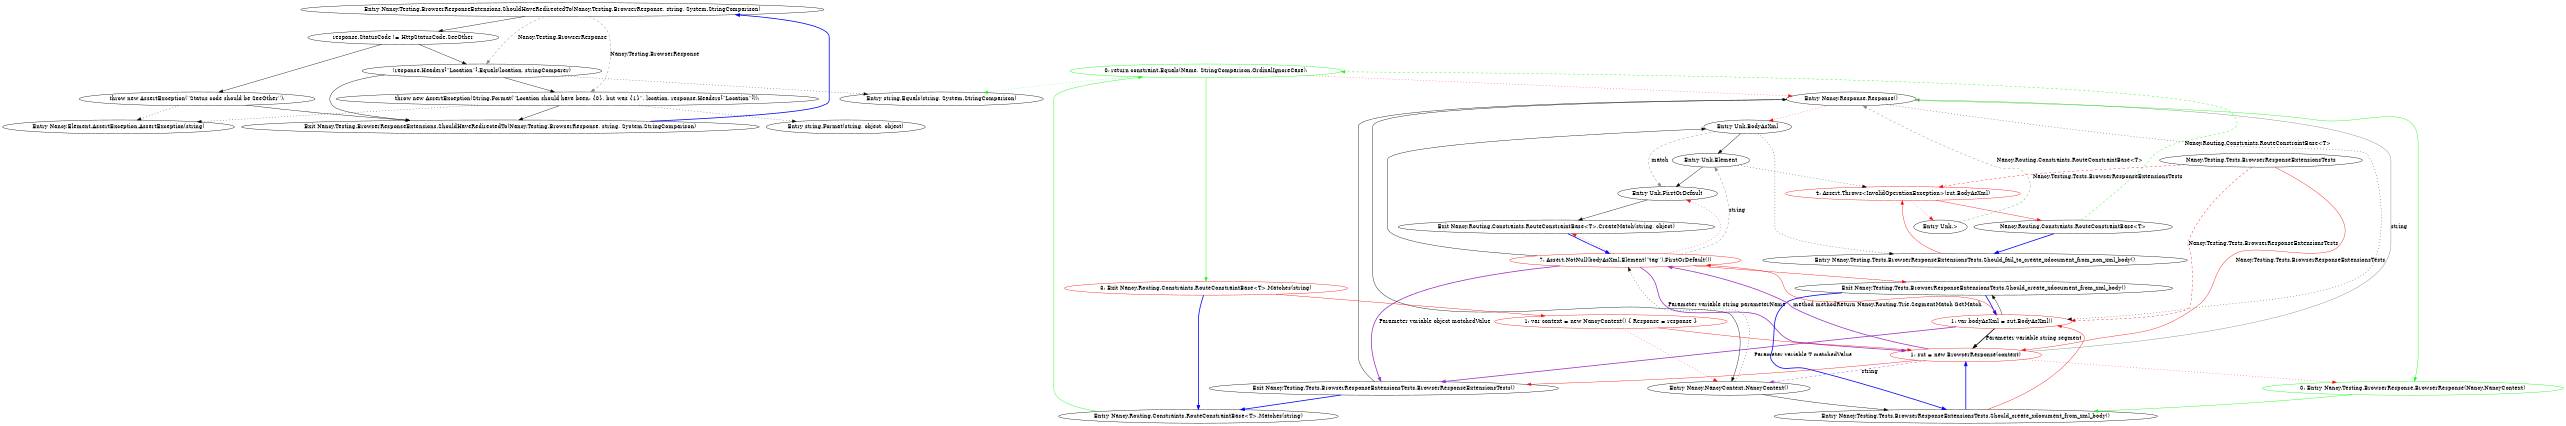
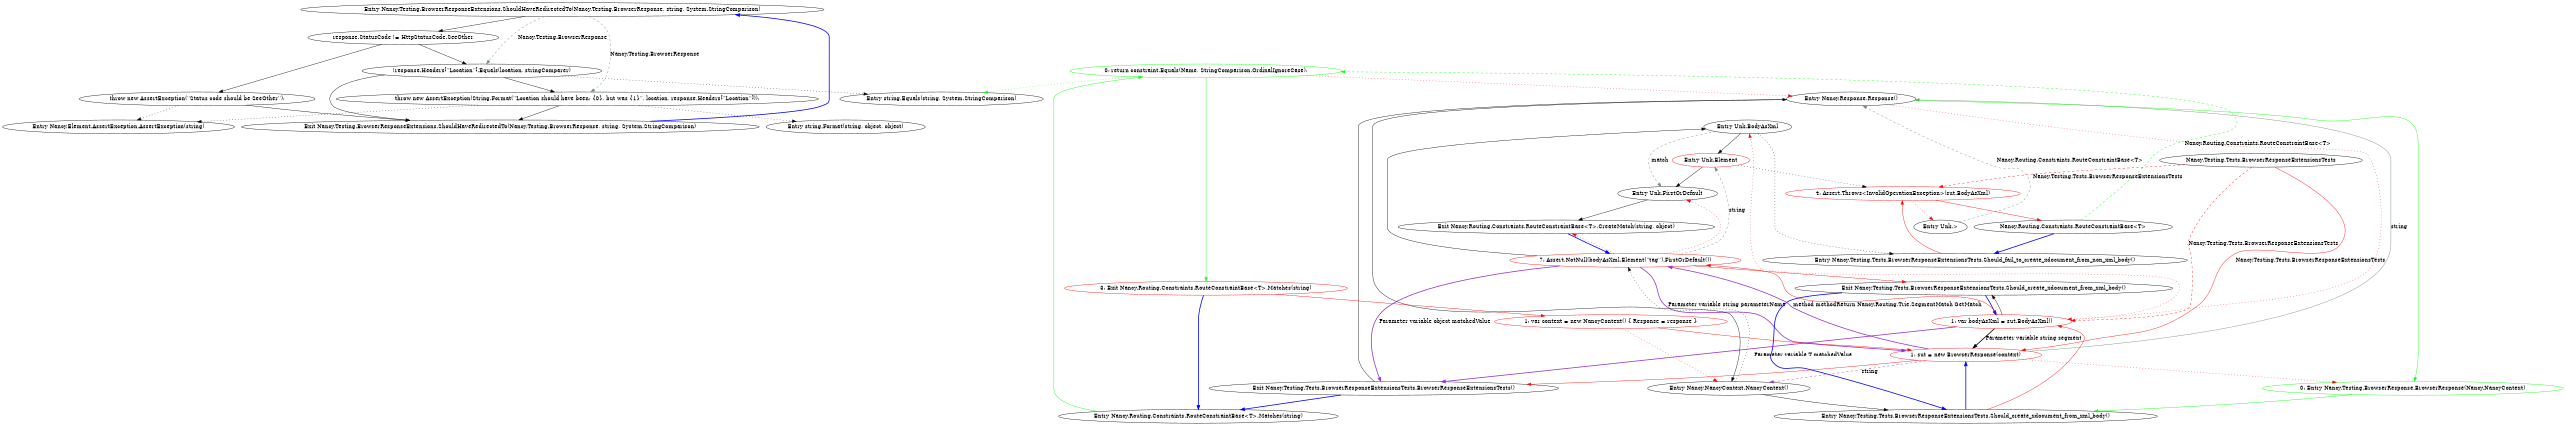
edge "Entry Nancy.Response.Response()" -> "Entry Unk.BodyAsXml": now "1: var bodyAsXml = sut.BodyAsXml()" -> "Entry Unk.BodyAsXml"
edge "Entry Nancy.Response.Response()" -> "1: var bodyAsXml = sut.BodyAsXml()": color black -> red
node "Entry Unk.Element": color black -> red
